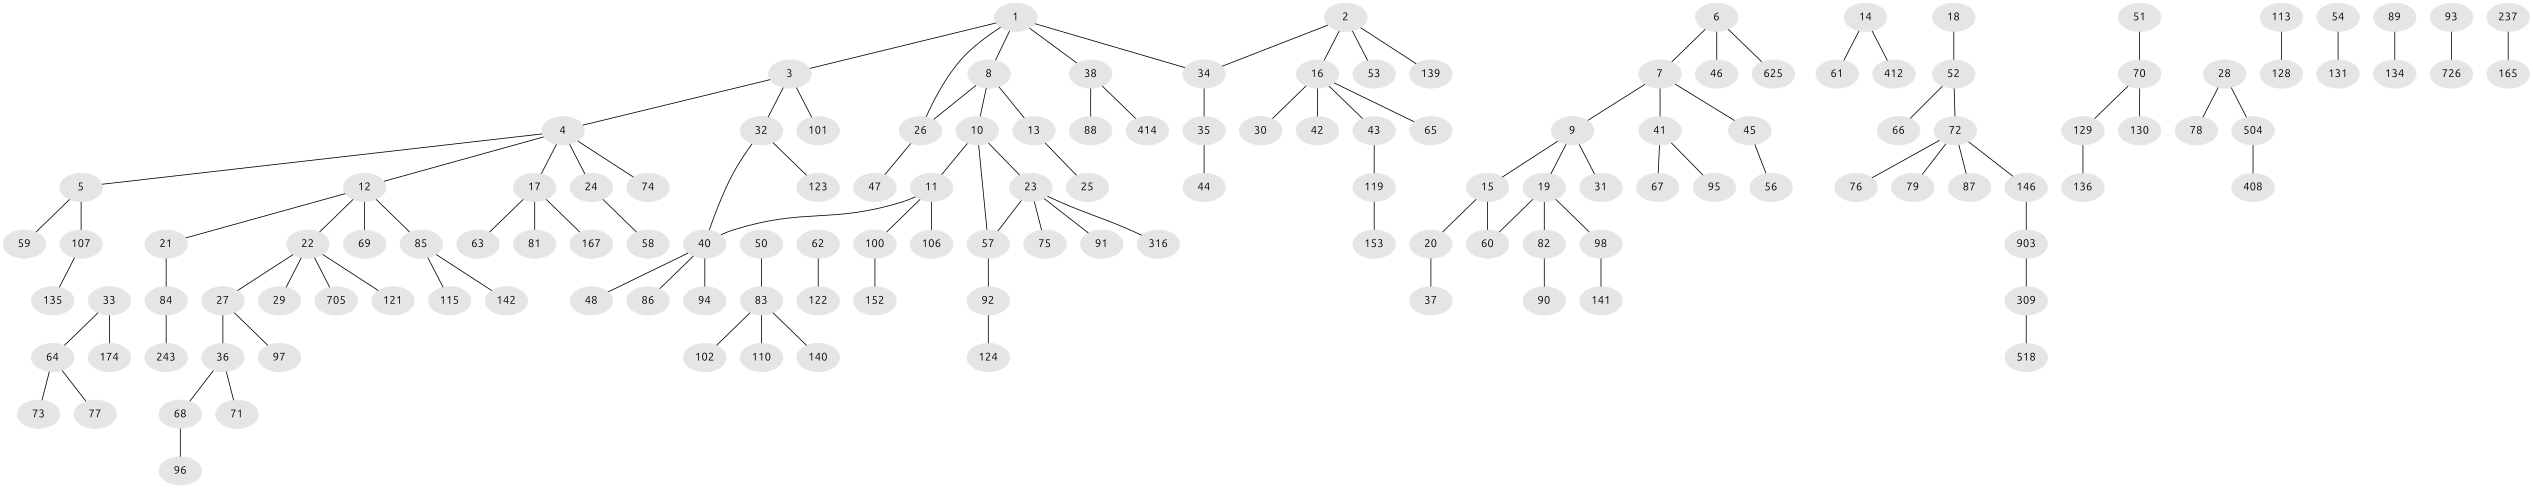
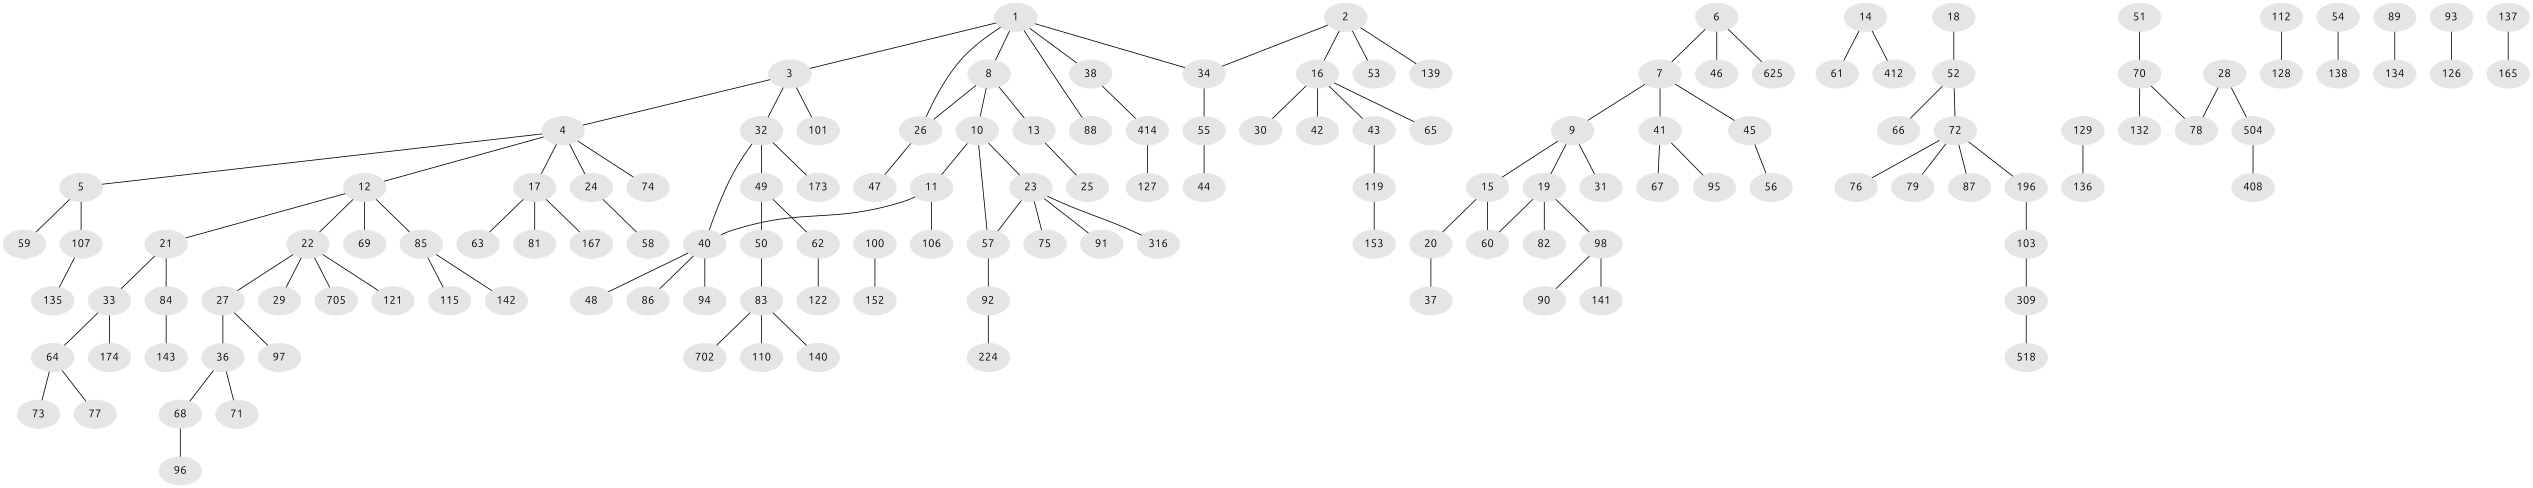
node "113": label "113" -> "112"
node "237": label "237" -> "137"
node "131": label "131" -> "138"
node "726": label "726" -> "126"
edge "38" -- "88": now "1" -- "88"
edge "70" -- "129": now "70" -- "78"
node "35": label "35" -> "55"
node "130": label "130" -> "132"
node "49": added
node "123": label "123" -> "173"
node "127": added
node "146": label "146" -> "196"
edge "11" -- "100": removed
node "903": label "903" -> "103"
edge "21" -- "33": added
edge "82" -- "90": now "98" -- "90"
node "243": label "243" -> "143"
node "102": label "102" -> "702"
node "124": label "124" -> "224"
